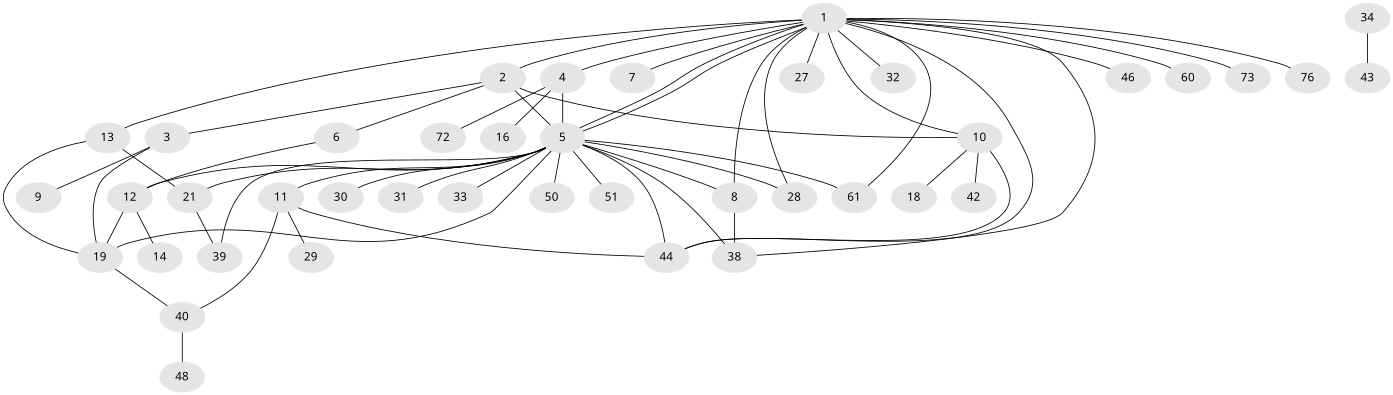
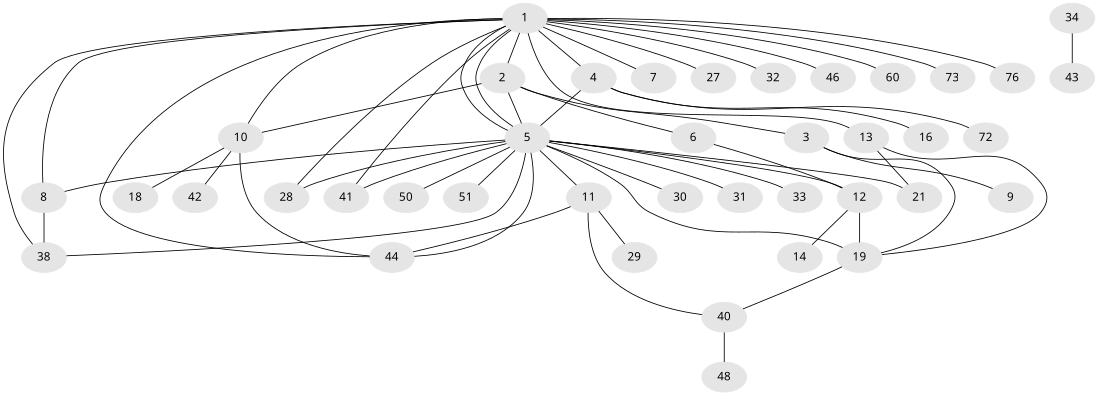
node "61": label "61" -> "41"
node "39": removed
